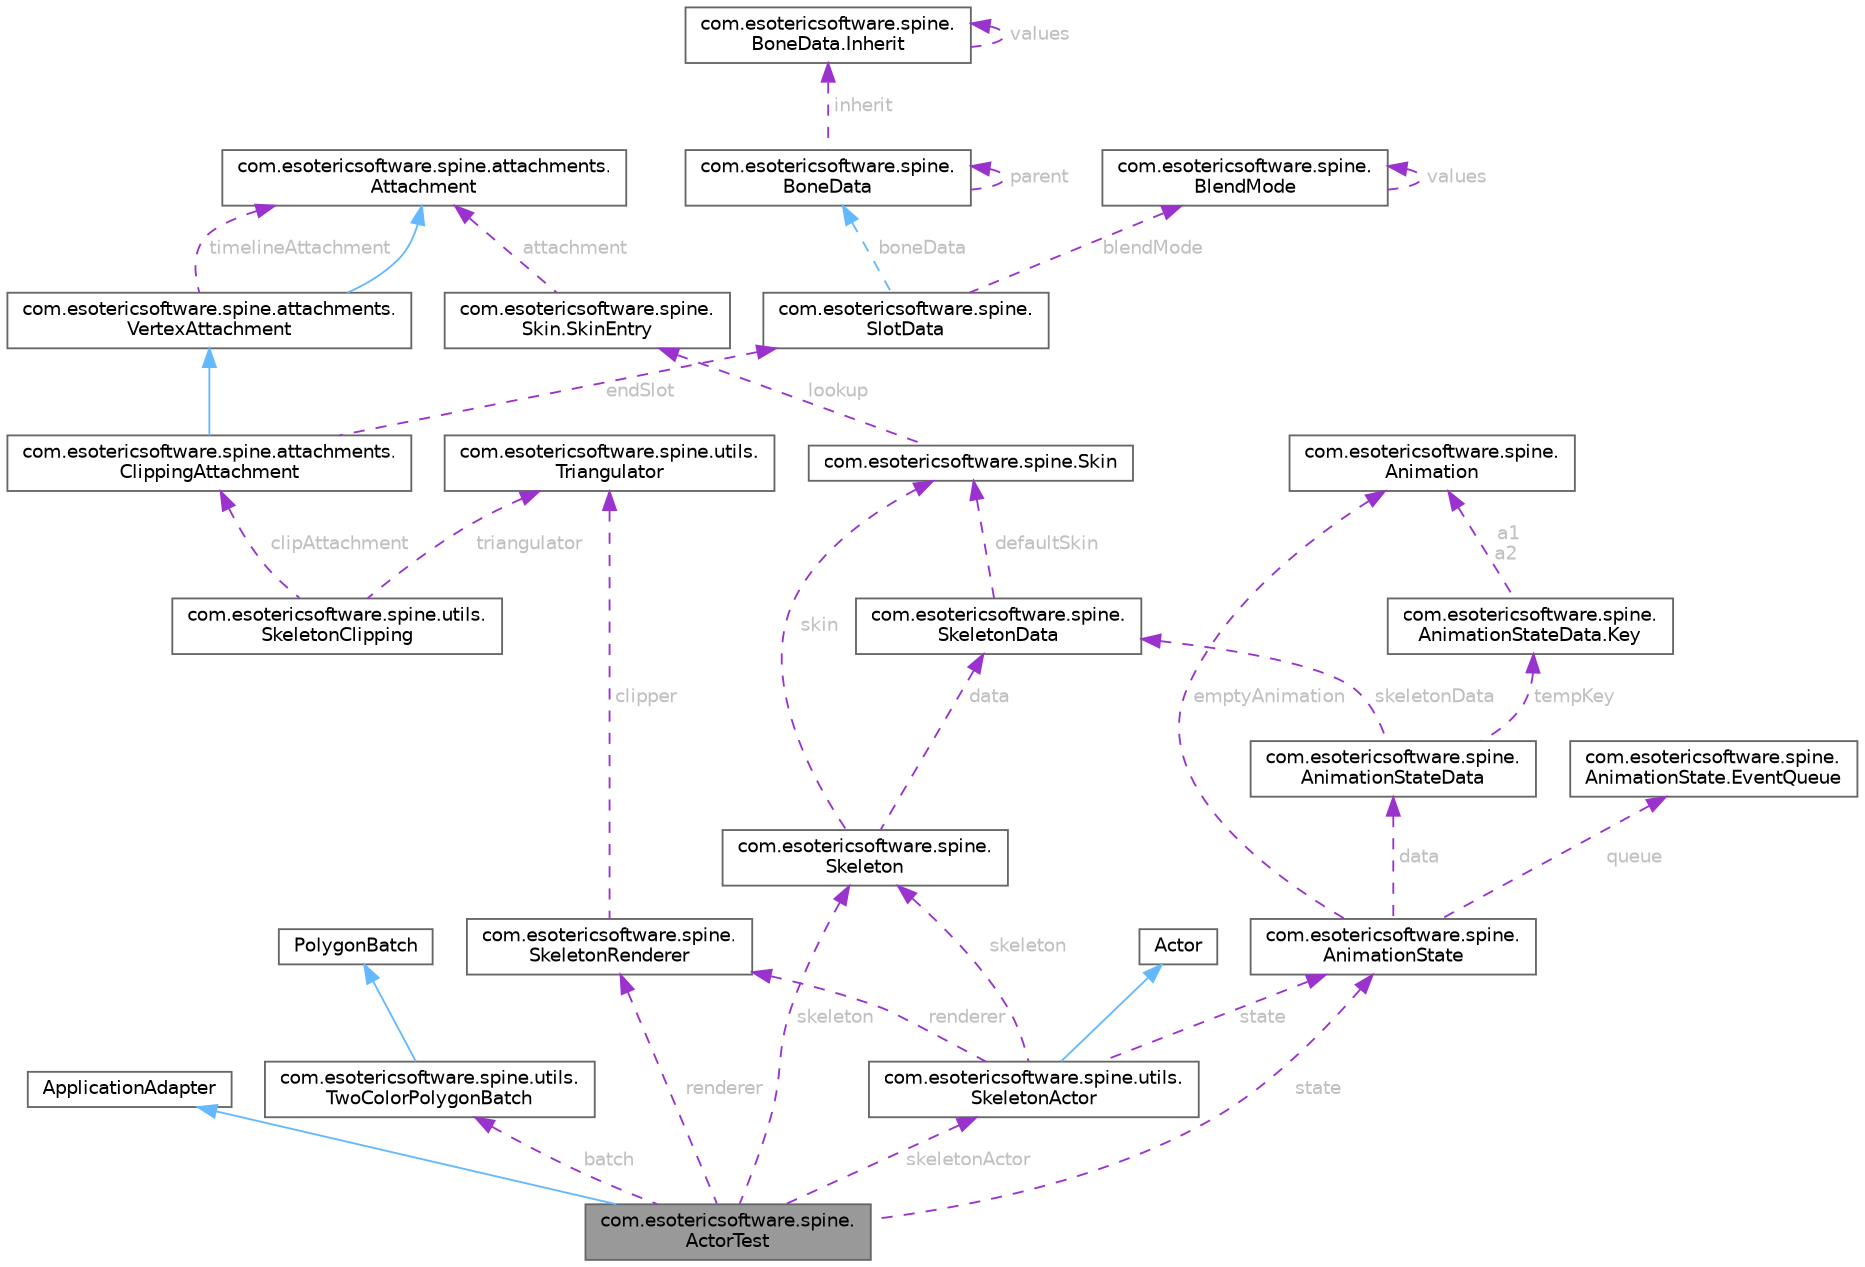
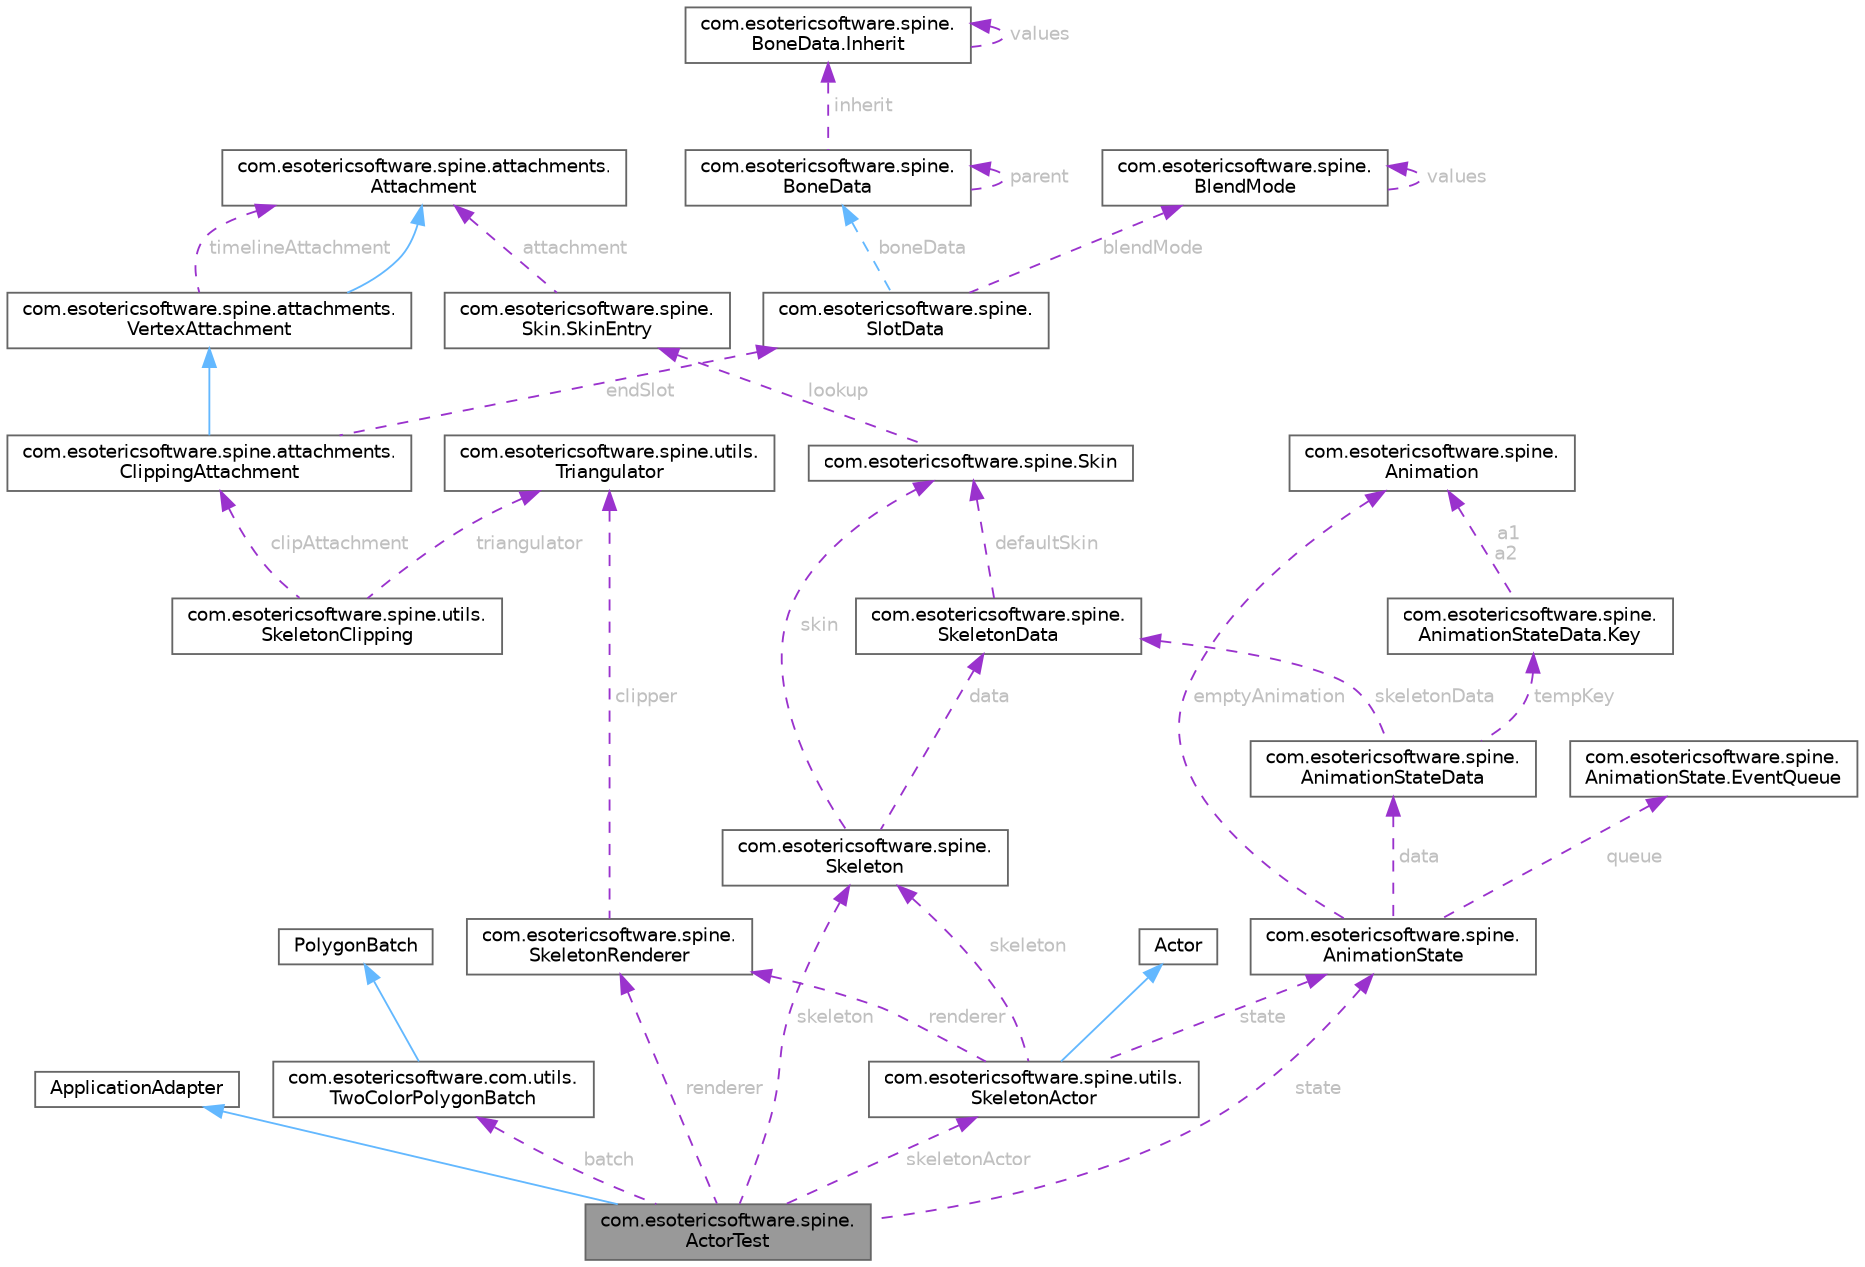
node "com.esotericsoftware.spine.utils. TwoColorPolygonBatch": label "com.esotericsoftware.spine.utils. TwoColorPolygonBatch" -> "com.esotericsoftware.com.utils. TwoColorPolygonBatch"
